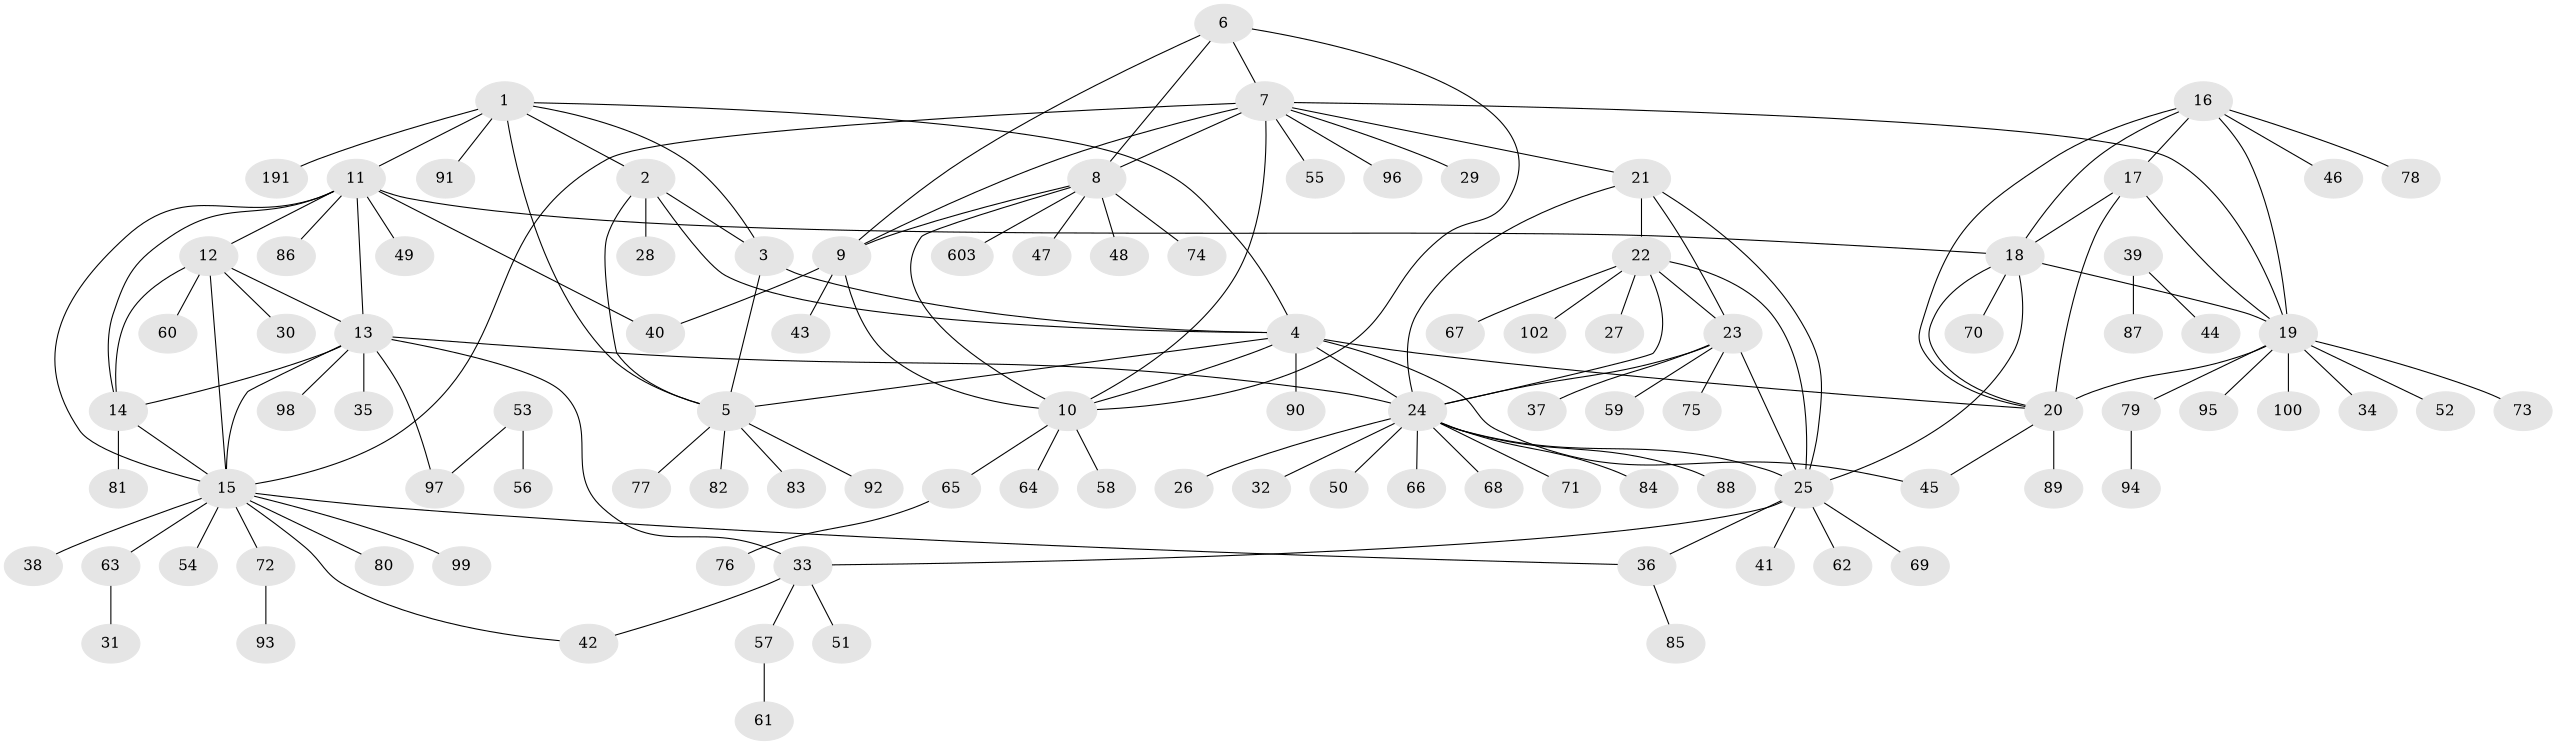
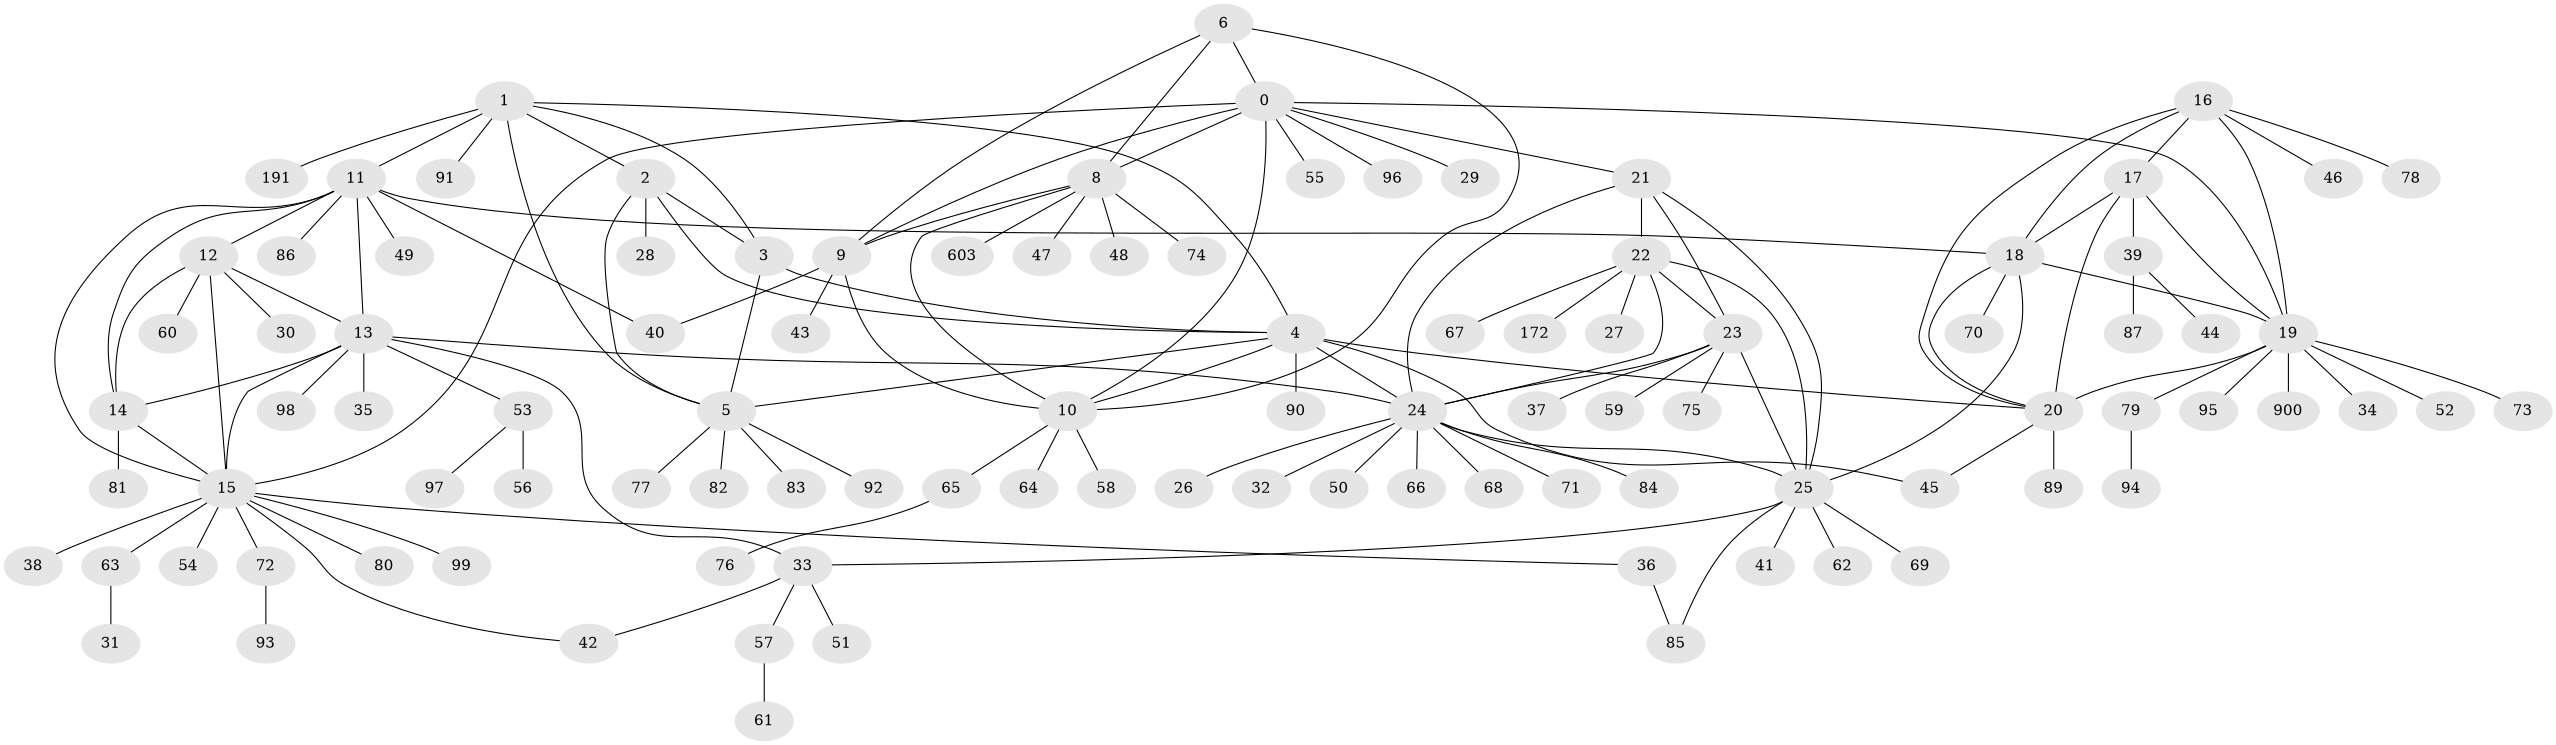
node "7": label "7" -> "0"
edge "17" -- "39": added
node "102": label "102" -> "172"
edge "13" -- "97": now "13" -- "53"
node "100": label "100" -> "900"
node "88": removed
edge "25" -- "36": now "25" -- "85"
